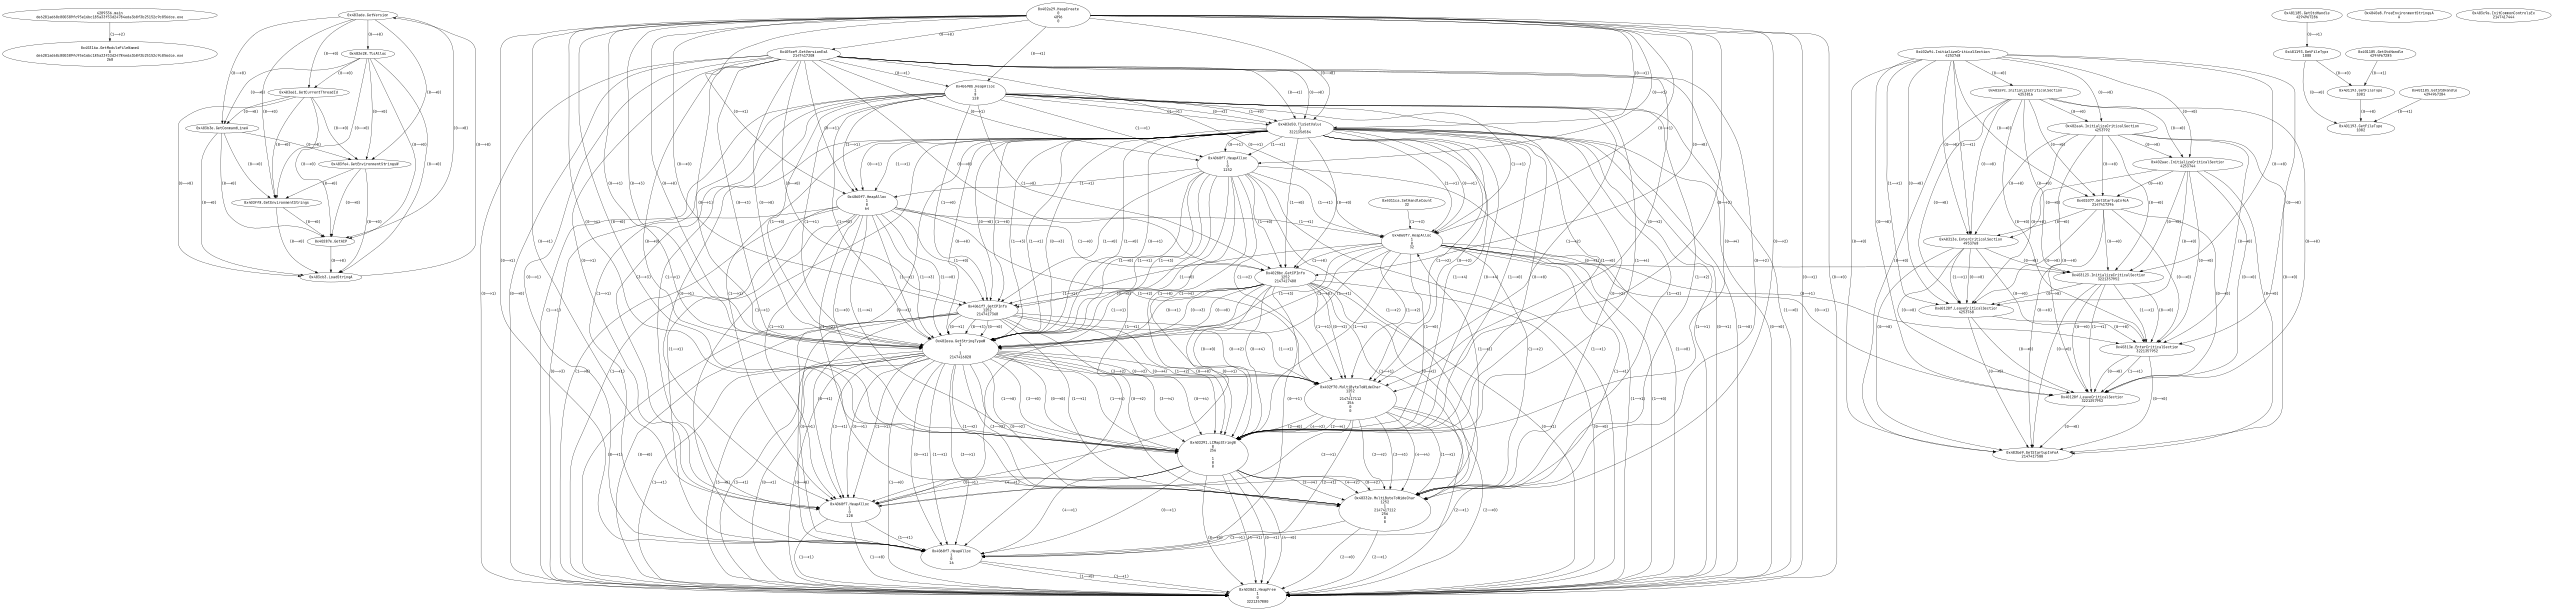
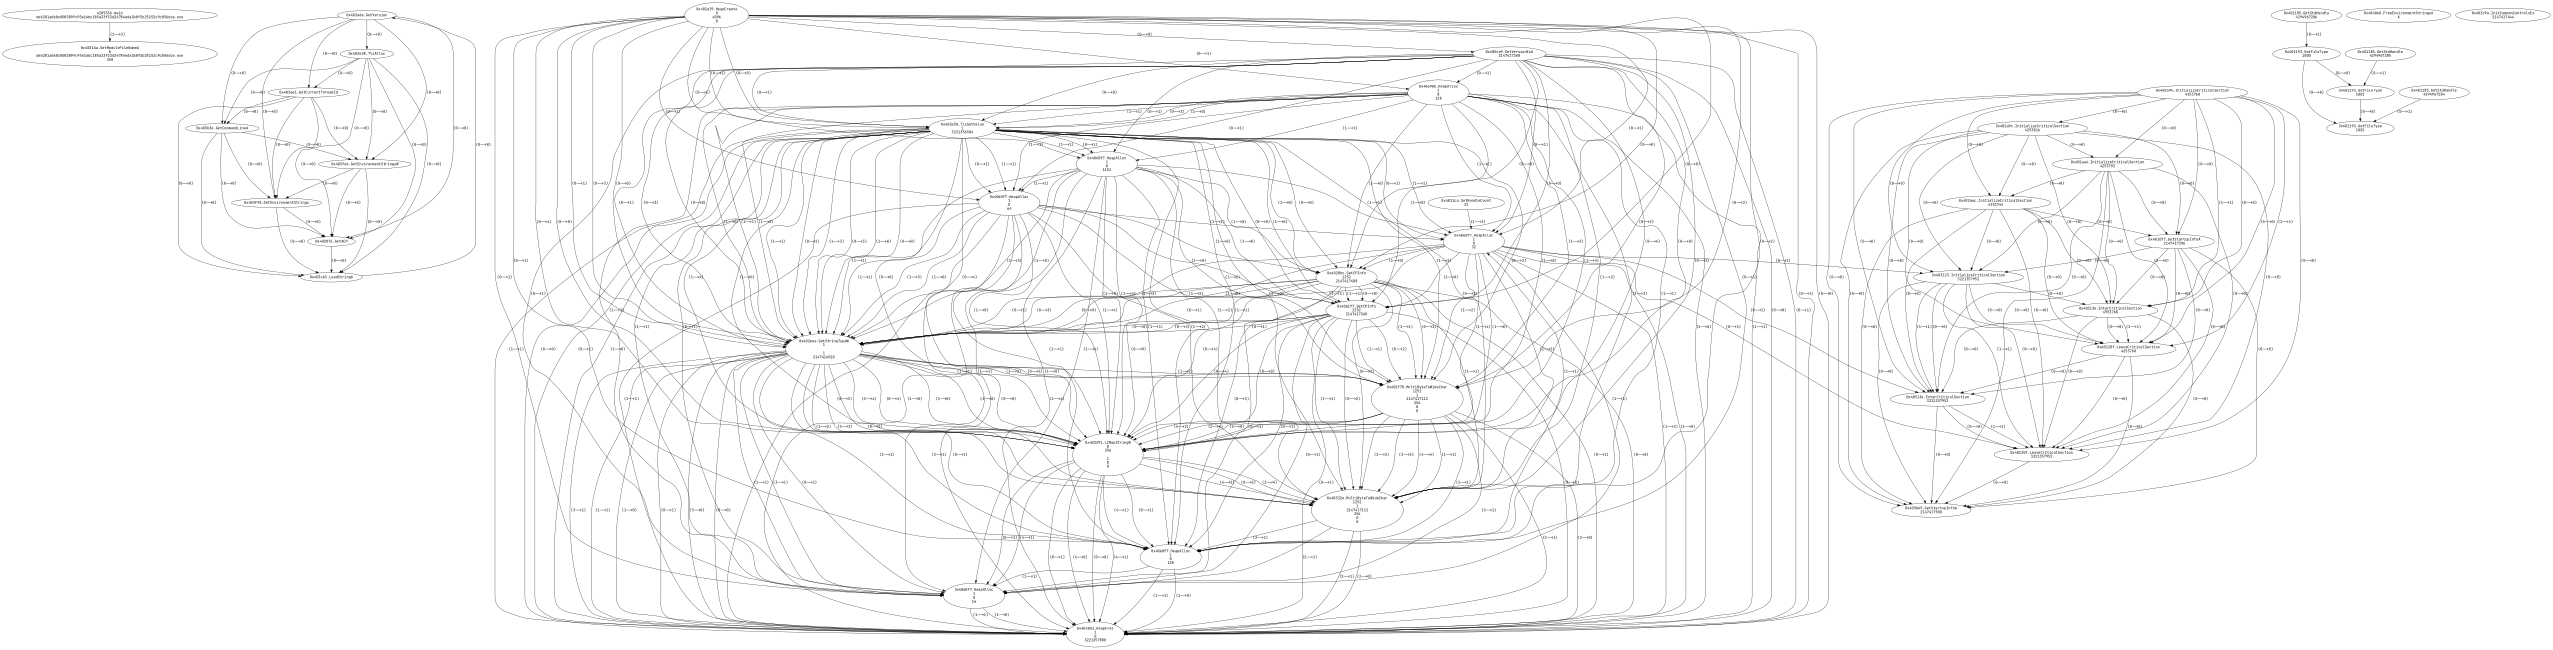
edge "0x40313e.EnterCriticalSection 4953768" -> "0x403123.InitializeCriticalSection 3221357952": reversed
edge "0x40332e.MultiByteToWideChar 1252 1 2147417112 256 0 0" -> "0x4060f7.HeapAlloc 1 0 128": added, label "(2-->1)"
